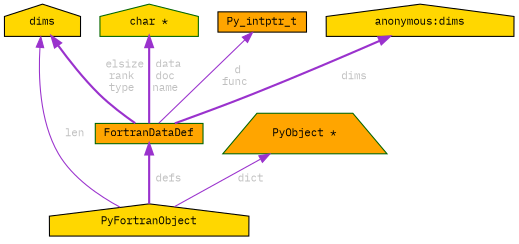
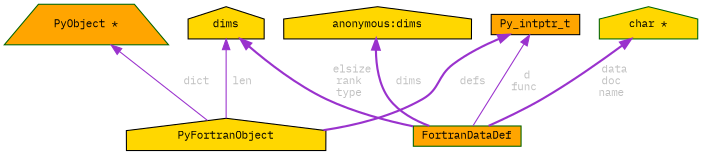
edge "PyFortranObject" -> "FortranDataDef": now "PyFortranObject" -> "Py_intptr_t"
